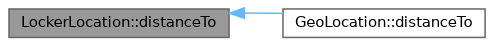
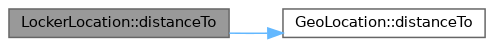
edge "GeoLocation::distanceTo" -> "LockerLocation::distanceTo": reversed
